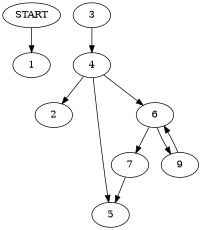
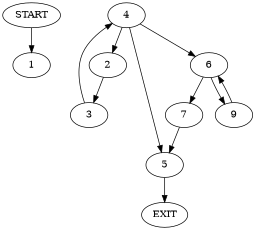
edge "2" -> "3": added
node "EXIT": added
